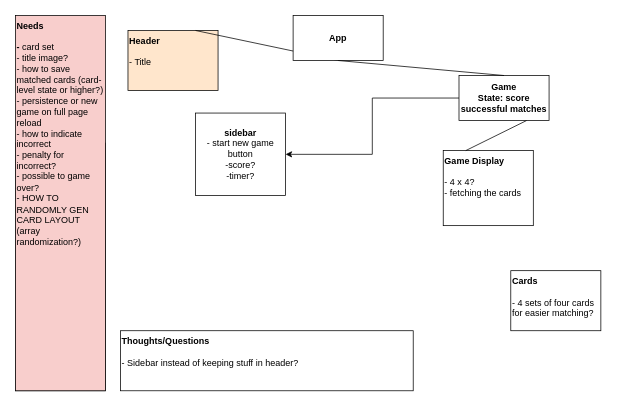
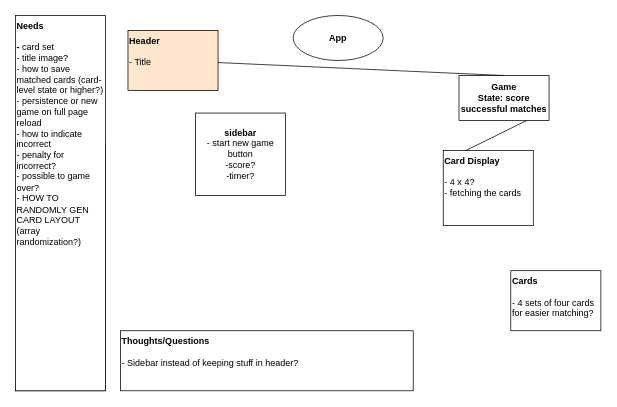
node "App": shape rectangle -> ellipse
edge "App" -- "Header - Title": removed
edge "App" -- "Game State: score successful matches": now "Header - Title" -- "Game State: score successful matches"
edge "Game State: score successful matches" -> "sidebar - start new game button-score?-timer?": removed
node "Game Display - 4 x 4? - fetching the cards": label "Game Display - 4 x 4? - fetching the cards" -> "Card Display - 4 x 4? - fetching the cards"
node "Needs - card set - title image? - how to save matched cards (card-level state or higher?) - persistence or new game on full page reload - how to indicate incorrect - penalty for incorrect? - possible to game over? - HOW TO RANDOMLY GEN CARD LAYOUT (array randomization?)": fillcolor #f8cecc -> #ffffff
